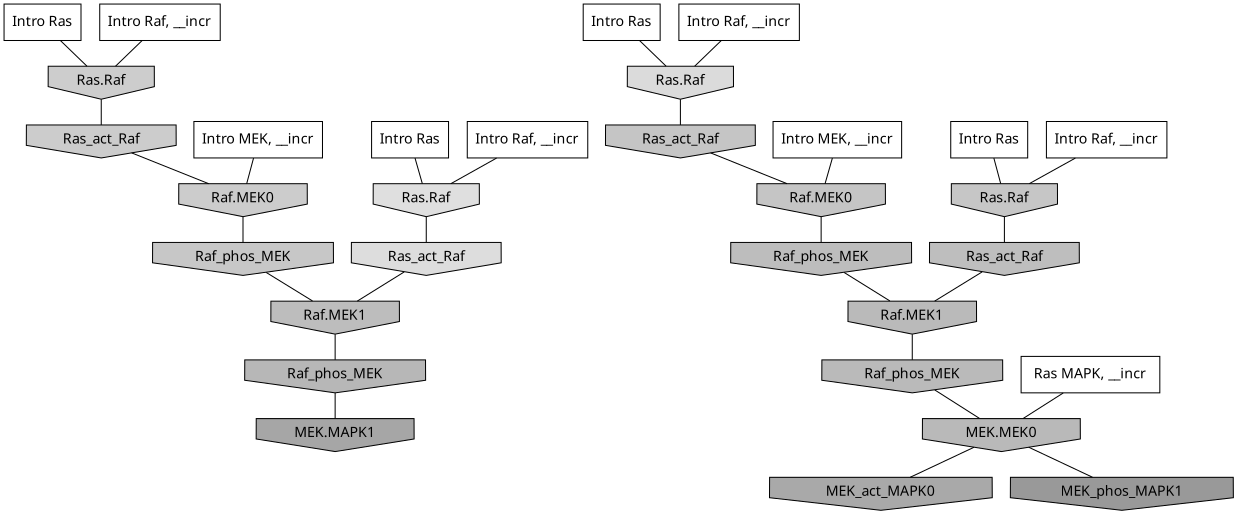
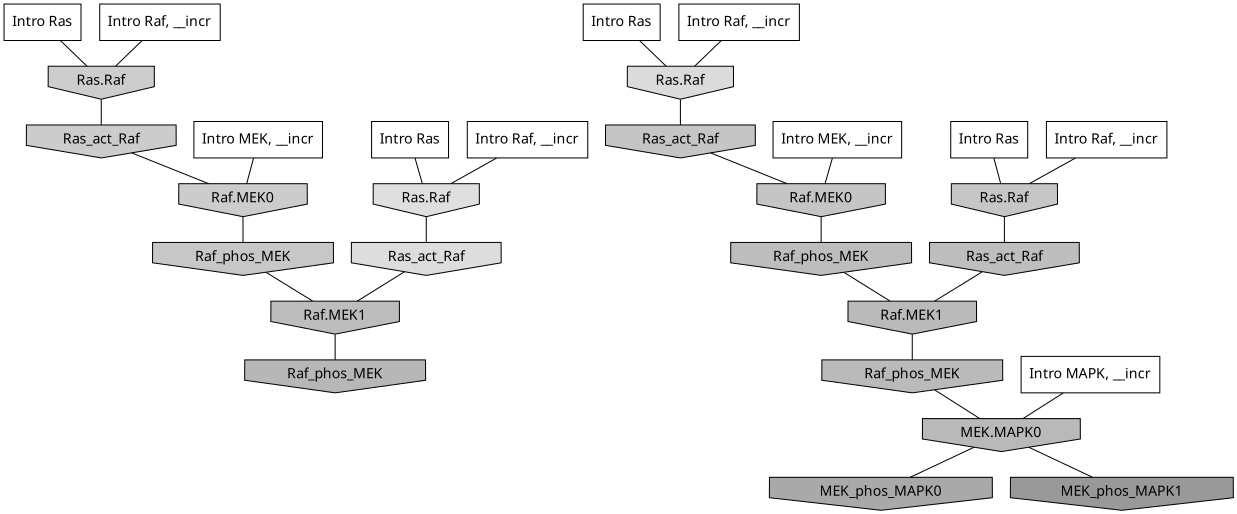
node "Ras MAPK, __incr": label "Ras MAPK, __incr" -> "Intro MAPK, __incr"
node "MEK.MAPK1": removed
node "MEK.MEK0": label "MEK.MEK0" -> "MEK.MAPK0"
node "MEK_act_MAPK0": label "MEK_act_MAPK0" -> "MEK_phos_MAPK0"
